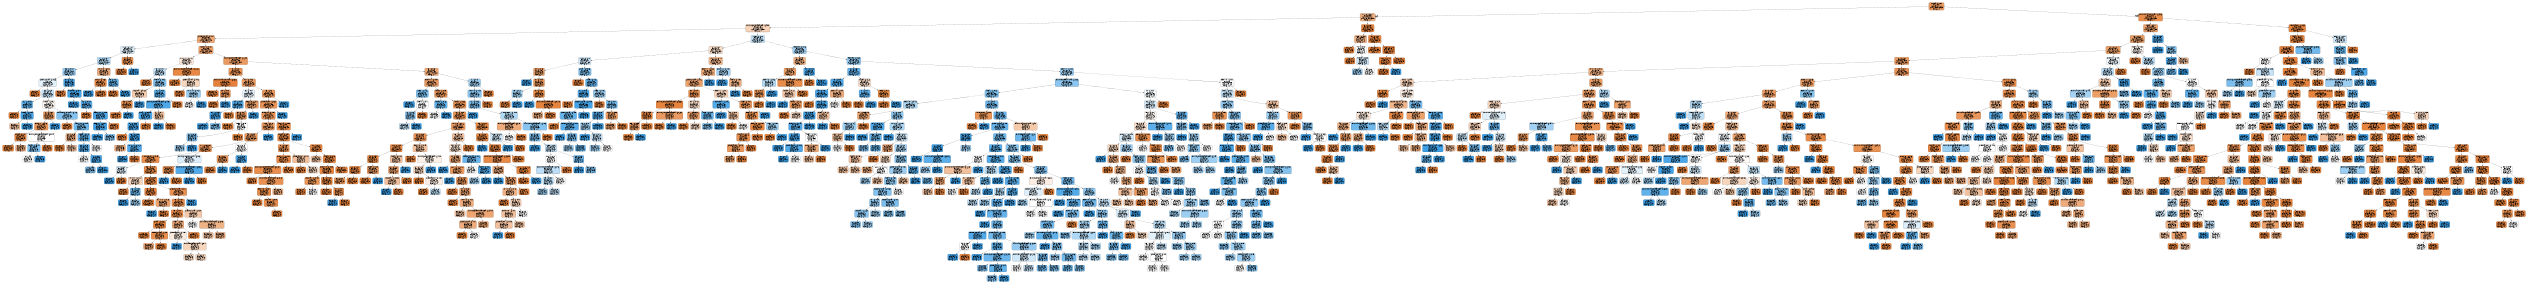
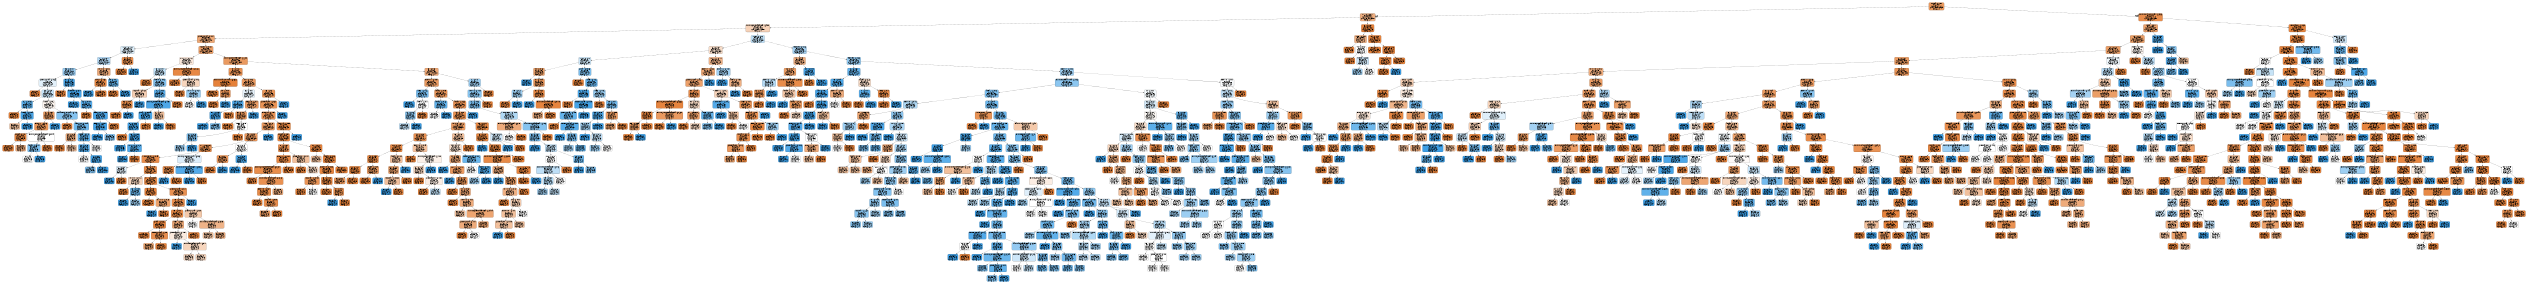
node "gini = 0.0 samples = 23 value = [0, 38] class = NAMP": fillcolor #e58139a2 -> #399de5ff
node "gini = 0.28 samples = 4 value = [5, 1] class = AMP": added
